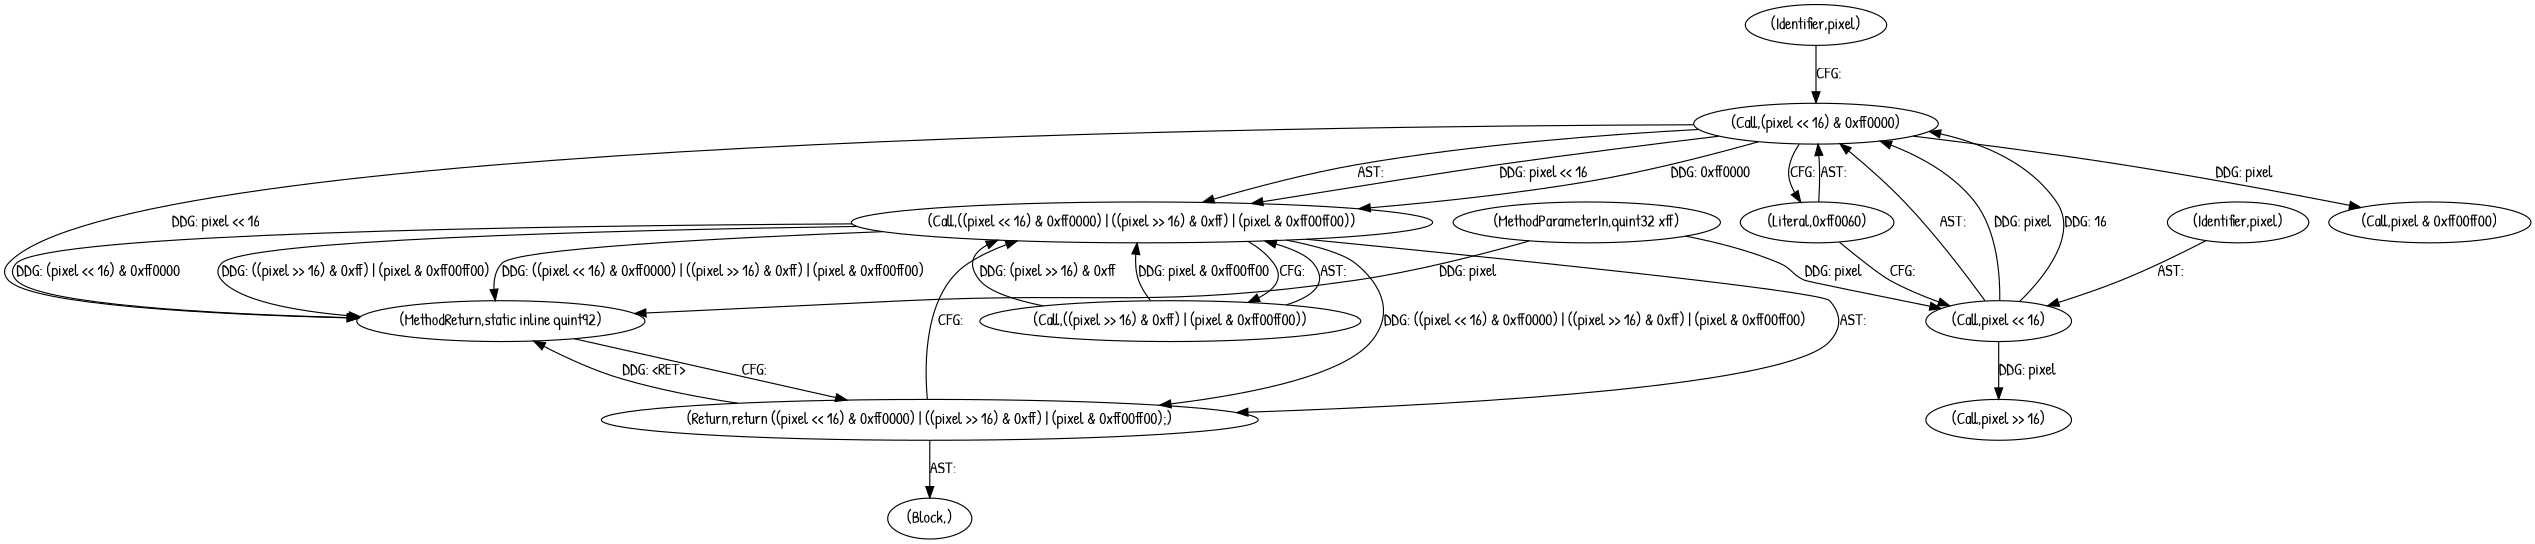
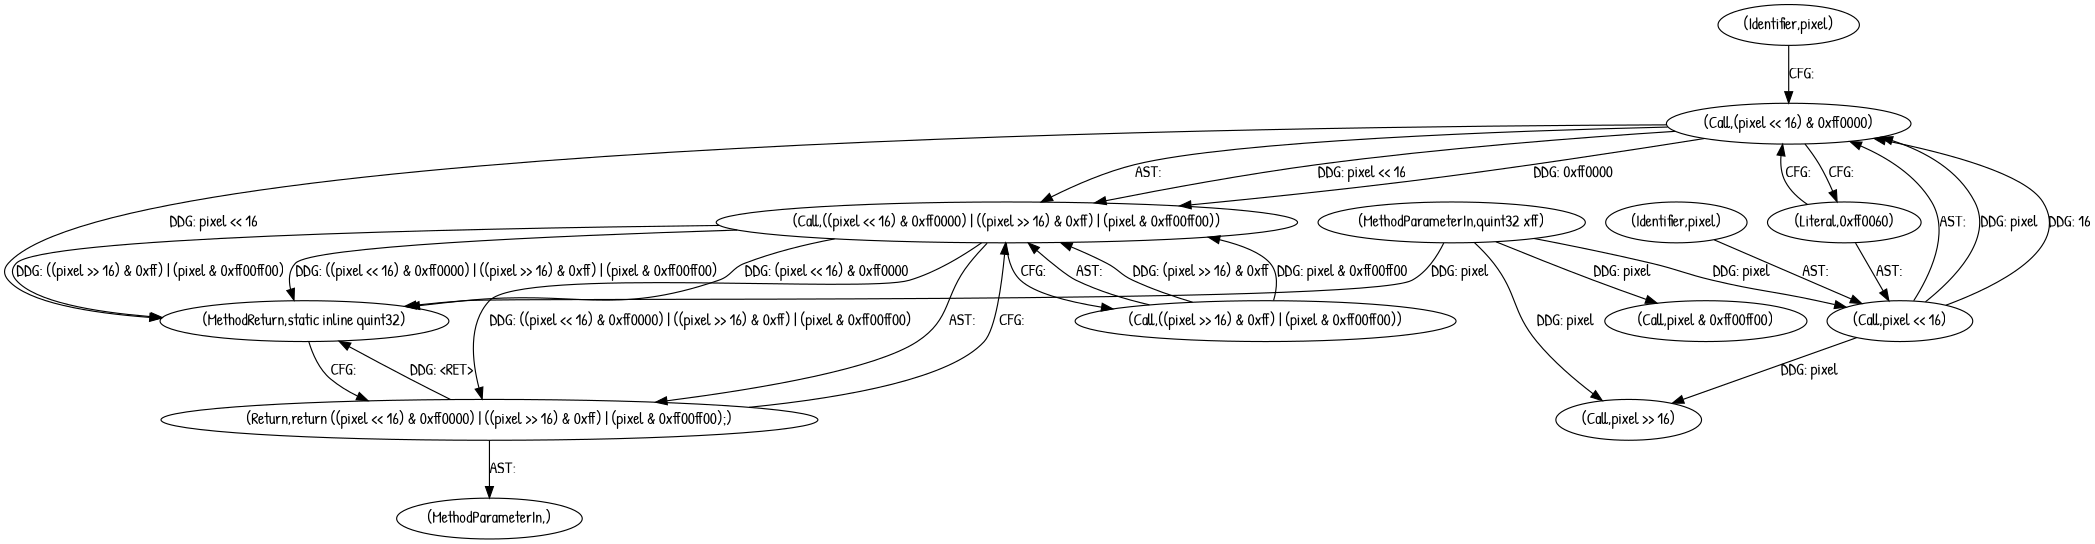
edge "(Call,(pixel << 16) & 0xff0000)" -> "(Call,pixel & 0xff00ff00)": now "(MethodParameterIn,quint32 xff)" -> "(Call,pixel & 0xff00ff00)"
edge "(Literal,0xff0060)" -> "(Call,(pixel << 16) & 0xff0000)": label "AST: " -> "CFG: "
edge "(Literal,0xff0060)" -> "(Call,pixel << 16)": label "CFG: " -> "AST: "
node "(MethodReturn,static inline quint92)": label "(MethodReturn,static inline quint92)" -> "(MethodReturn,static inline quint32)"
edge "(MethodParameterIn,quint32 xff)" -> "(Call,pixel >> 16)": added, label "DDG: pixel"
node "(Block,)": label "(Block,)" -> "(MethodParameterIn,)"
